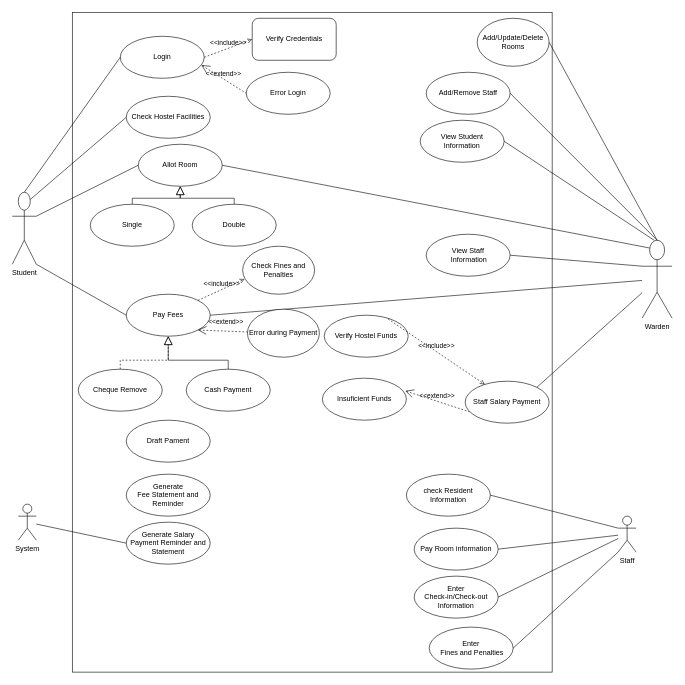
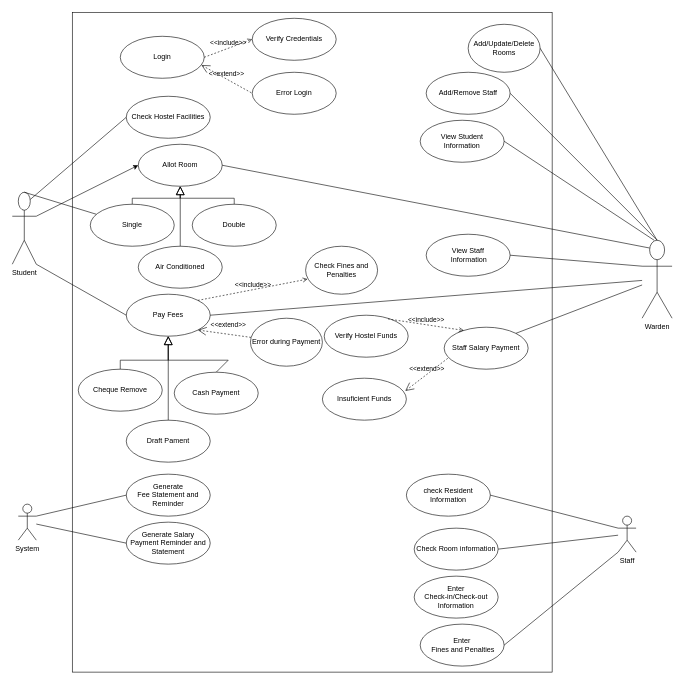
node "Verify Credentials": shape rounded rectangle -> ellipse
node "Add/Update/Delete Rooms": moved (513, 42) -> (504, 48)
node "Error Login": moved (288, 93) -> (294, 93)
edge "Login" -- "Student": now "Single" -- "Student"
edge "Allot Room" -- "Student": arrowhead none -> classic
edge "Air Conditioned" -> "Allot Room": added
node "Air Conditioned": added
node "Check Fines and Penalties": moved (279, 270) -> (342, 270)
node "Error during Payment": moved (284, 333) -> (287, 342)
edge "Cheque Remove" -> "Pay Fees": style dashed -> solid
node "Cash Payment": moved (228, 390) -> (216, 393)
edge "Draft Pament" -> "Pay Fees": added
node "Staff Salary Payment": moved (507, 402) -> (486, 348)
edge "Generate Fee Statement and Reminder" -- "System": added
node "Pay Room information": label "Pay Room information" -> "Check Room information"
edge "Staff" -- "Enter Check-in/Check-out Information": removed
node "Enter Fines and Penalties": moved (471, 648) -> (462, 645)
